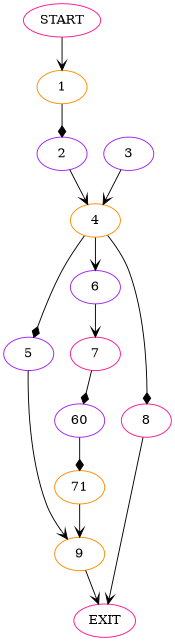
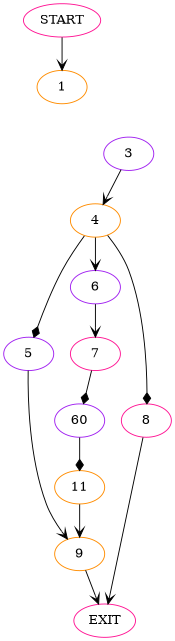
node "2": removed
node "71": label "71" -> "11"
